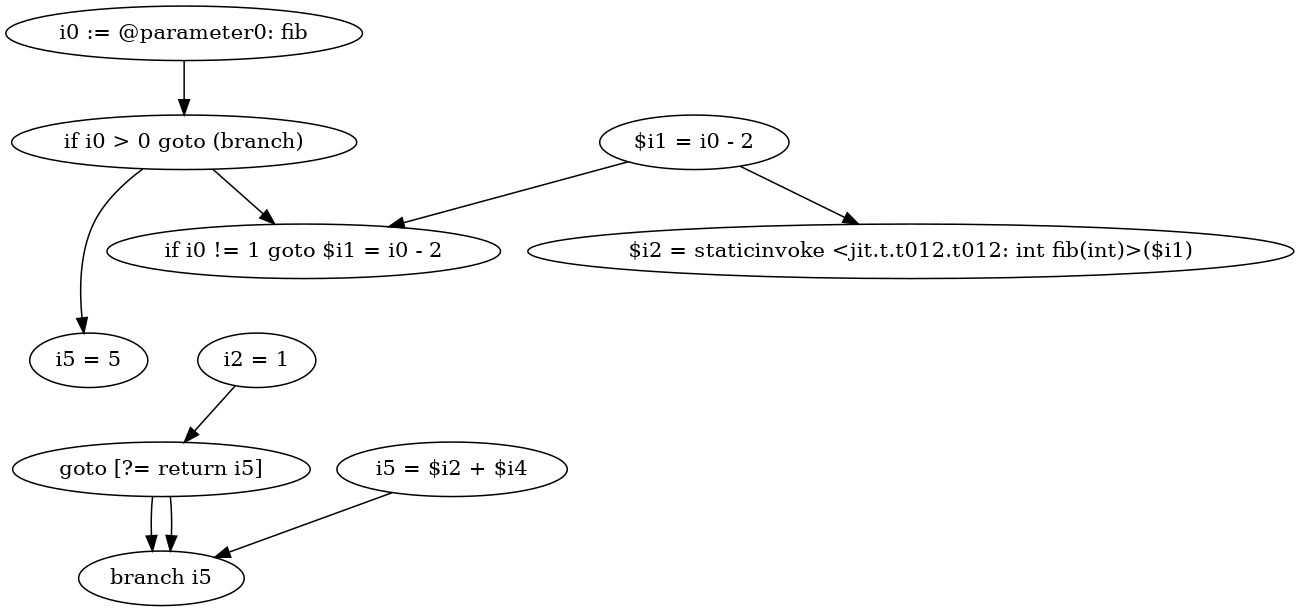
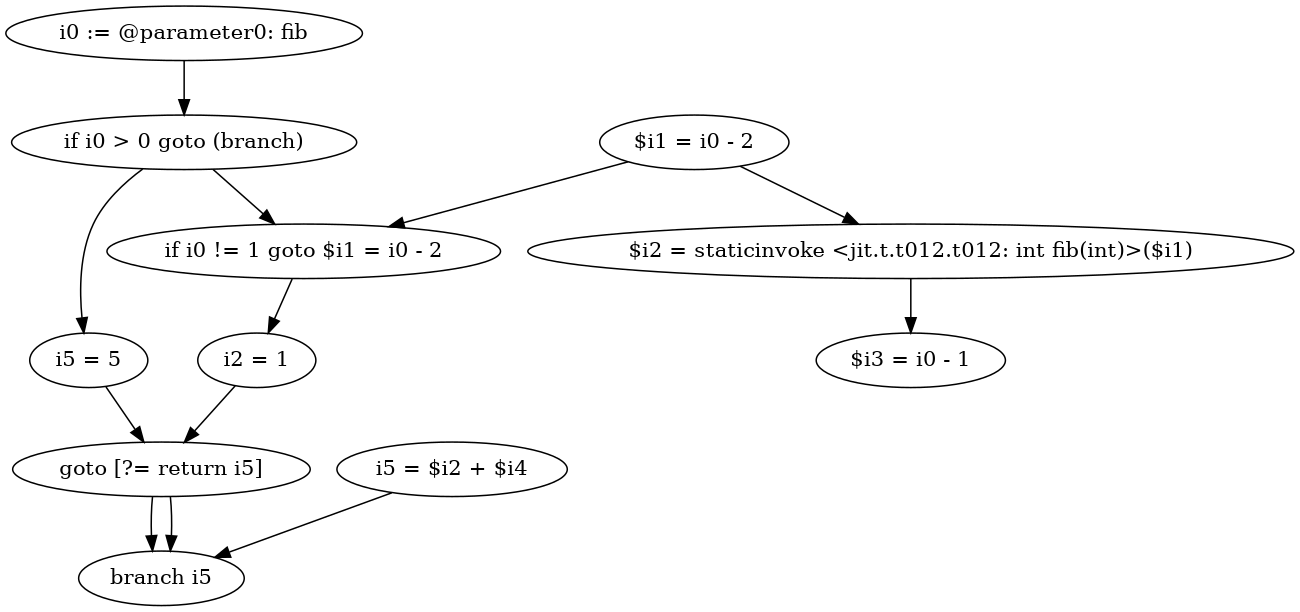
edge "if i0 != 1 goto $i1 = i0 - 2" -> "i2 = 1": added
node "$i3 = i0 - 1": added
edge "i5 = 5" -> "goto [?= return i5]": added
